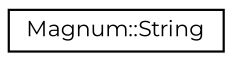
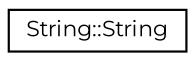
node "Magnum::String": label "Magnum::String" -> "String::String"
